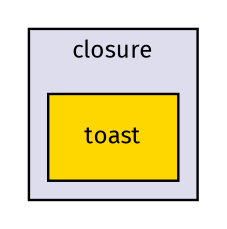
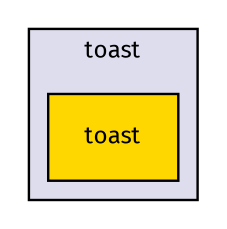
cluster "closure": label "closure" -> "toast"
